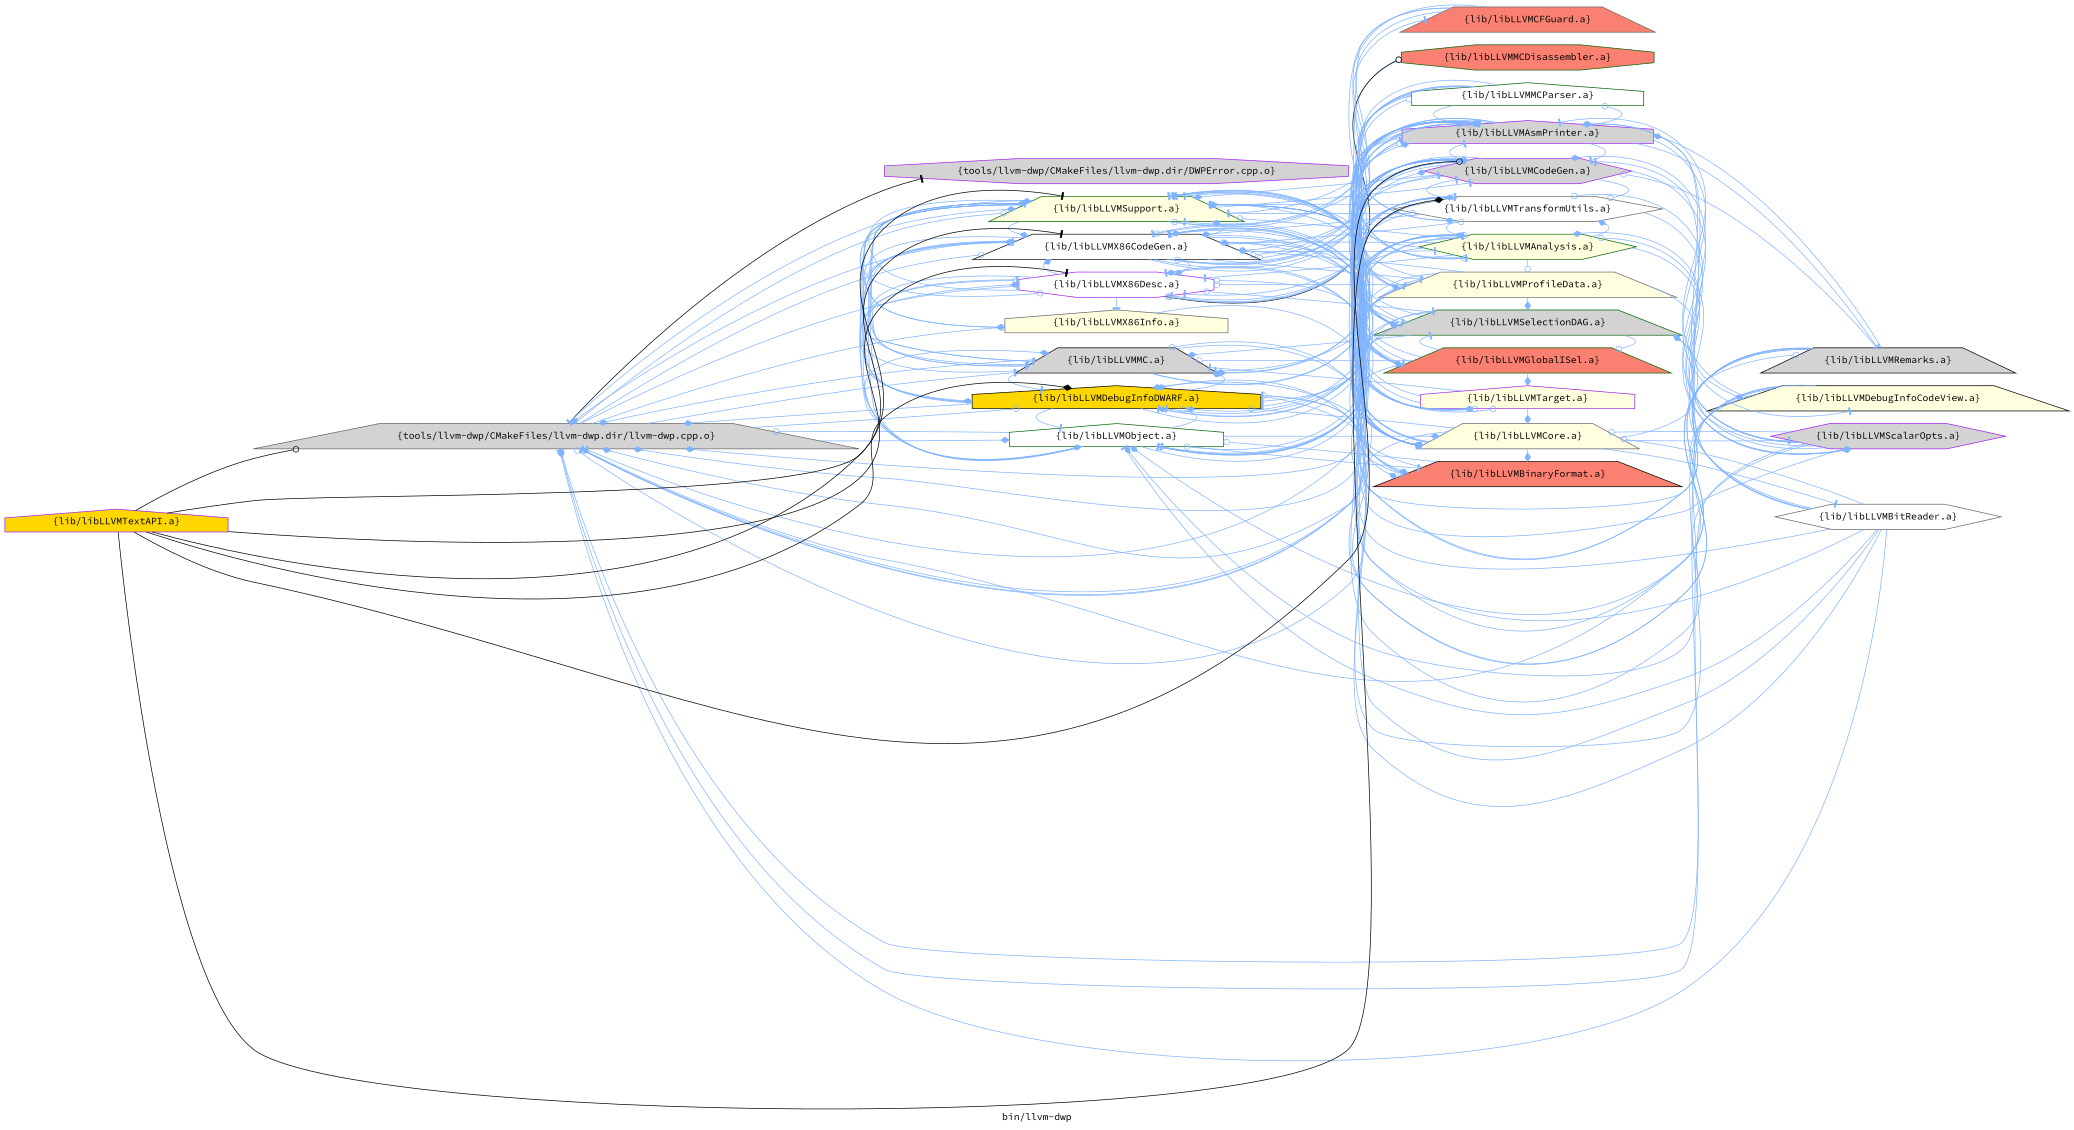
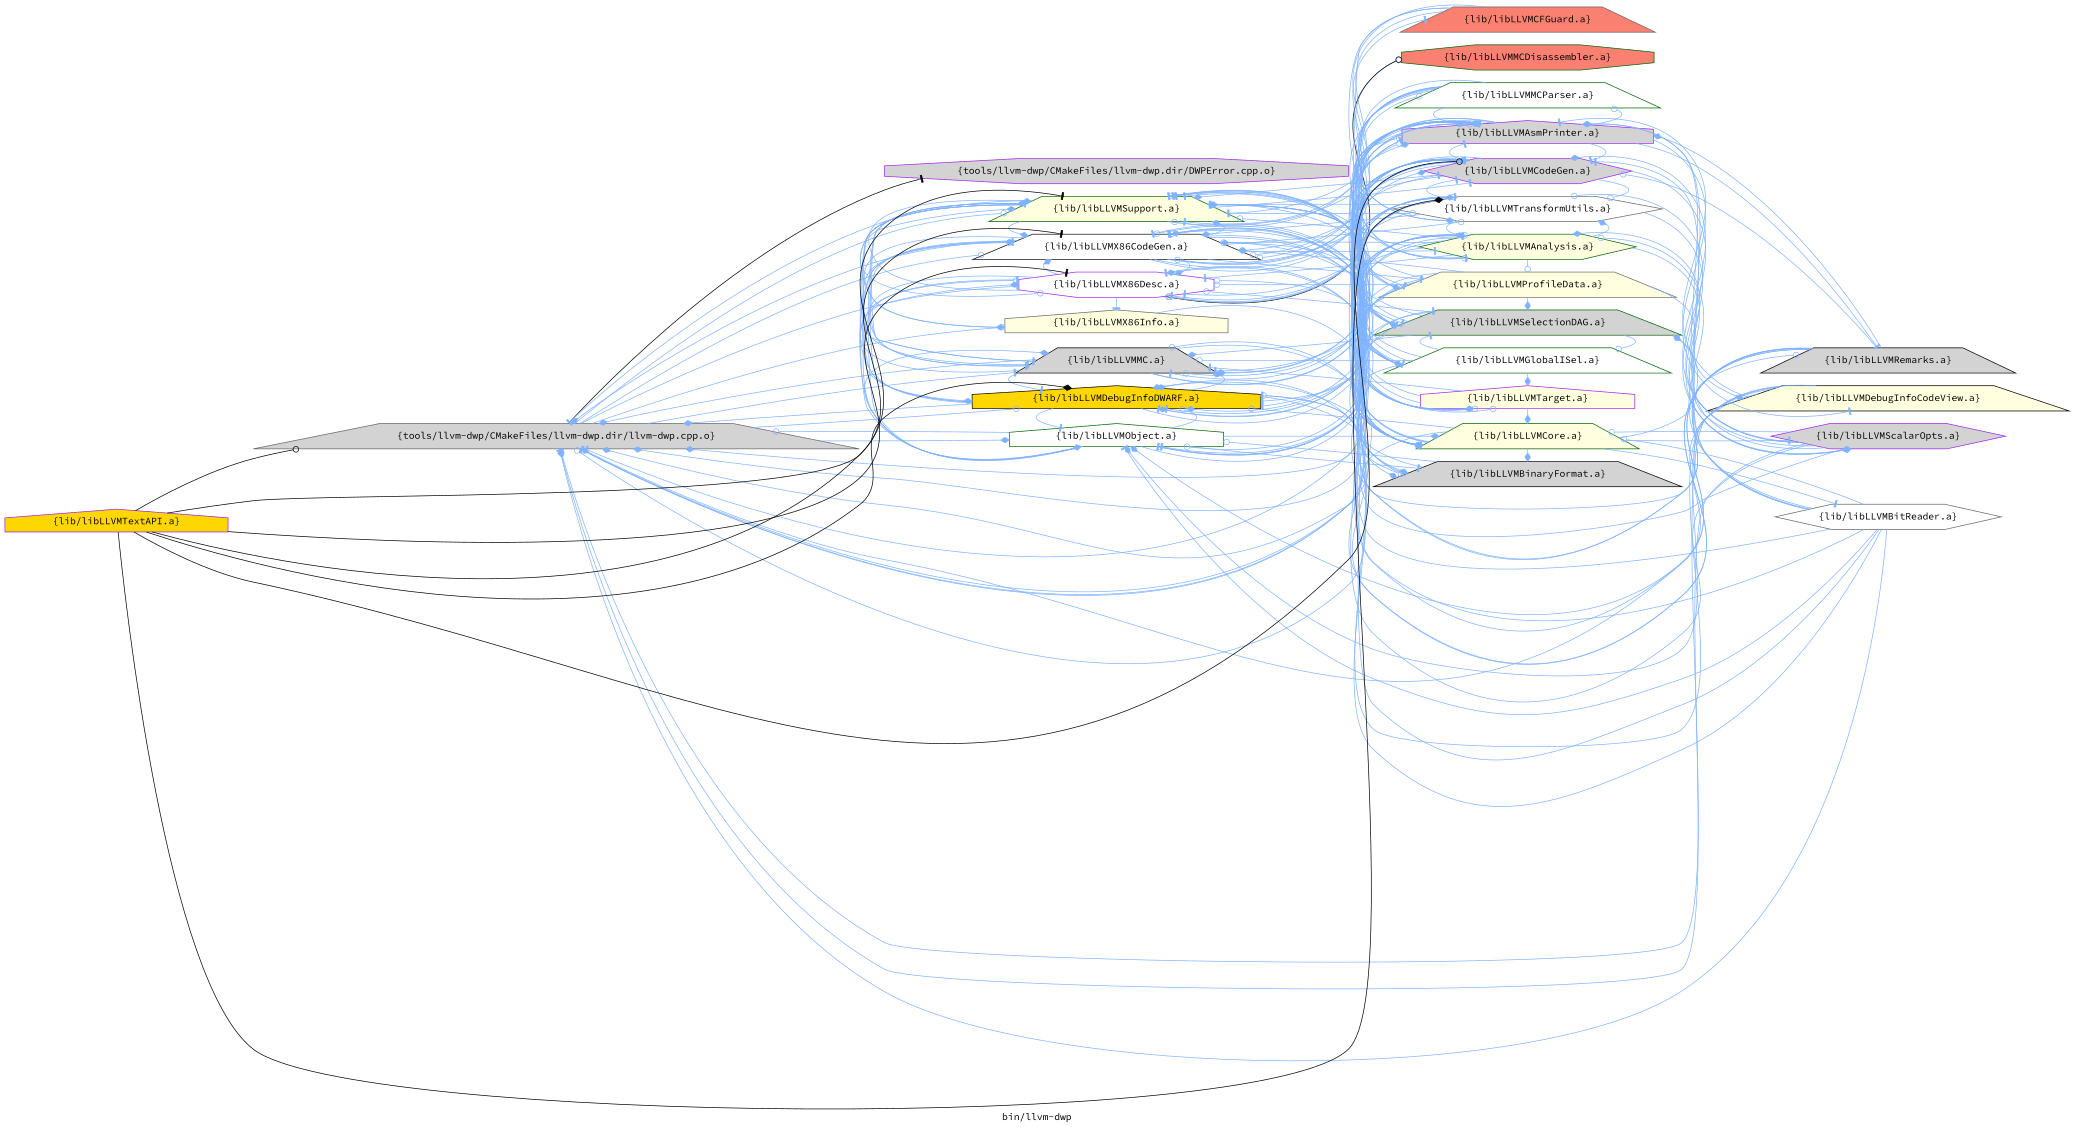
node "{lib/libLLVMMCParser.a}": shape house -> trapezium
edge "{lib/libLLVMMCParser.a}" -> "{lib/libLLVMMC.a}": added
node "{lib/libLLVMGlobalISel.a}": fillcolor salmon -> white
edge "{lib/libLLVMAnalysis.a}" -> "{lib/libLLVMObject.a}": now "{lib/libLLVMAnalysis.a}" -> "{lib/libLLVMMC.a}"
node "{lib/libLLVMCore.a}": color gray40 -> darkgreen
node "{lib/libLLVMBinaryFormat.a}": fillcolor salmon -> lightgrey
